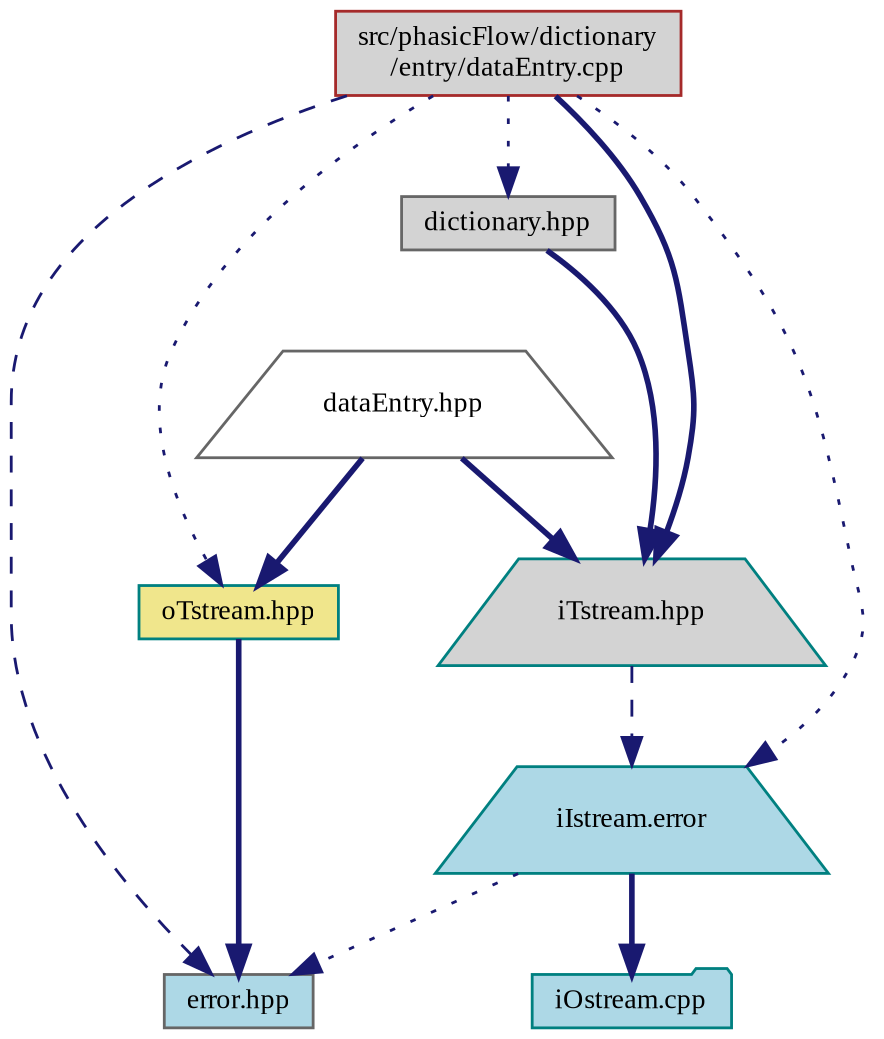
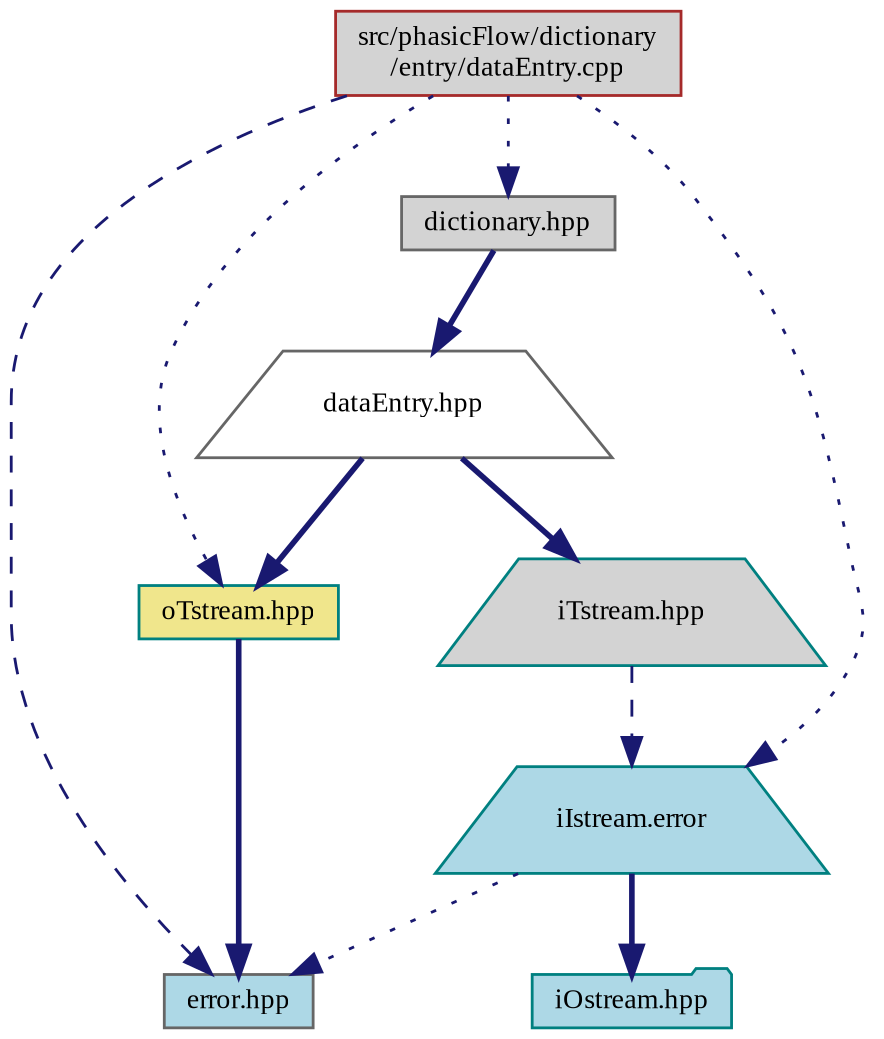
edge "src/phasicFlow/dictionary /entry/dataEntry.cpp" -> "iTstream.hpp": removed
edge "dictionary.hpp" -> "iTstream.hpp": now "dictionary.hpp" -> "dataEntry.hpp"
node "iOstream.cpp": label "iOstream.cpp" -> "iOstream.hpp"
